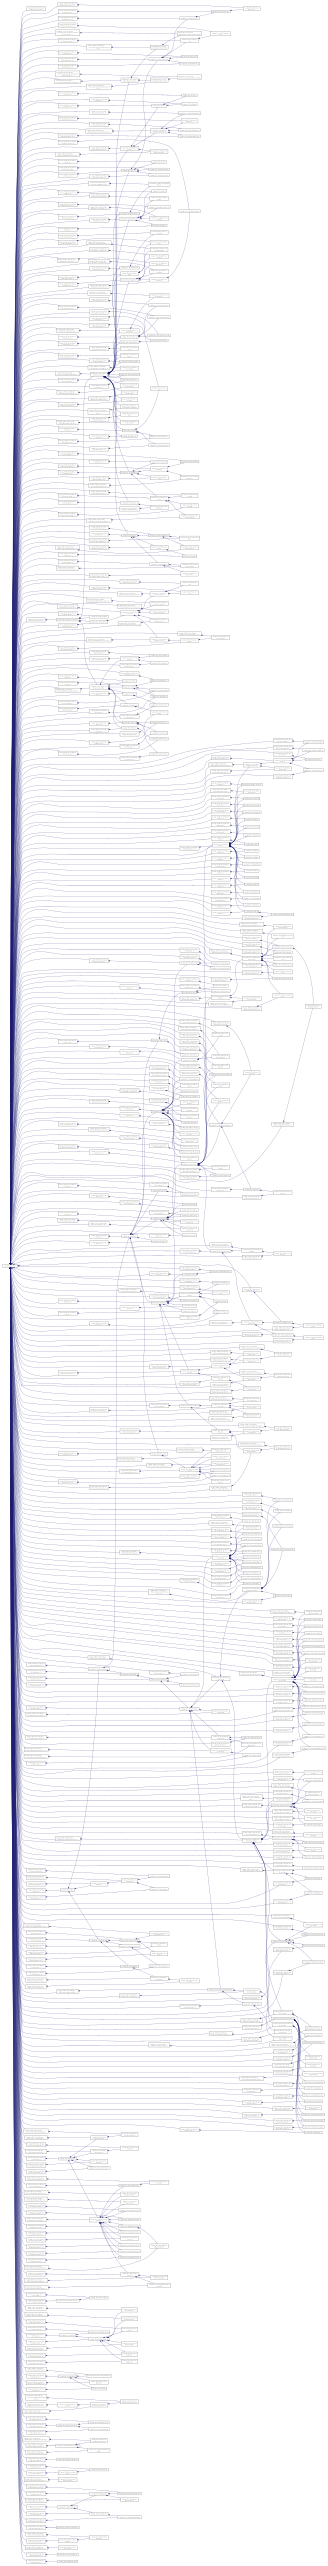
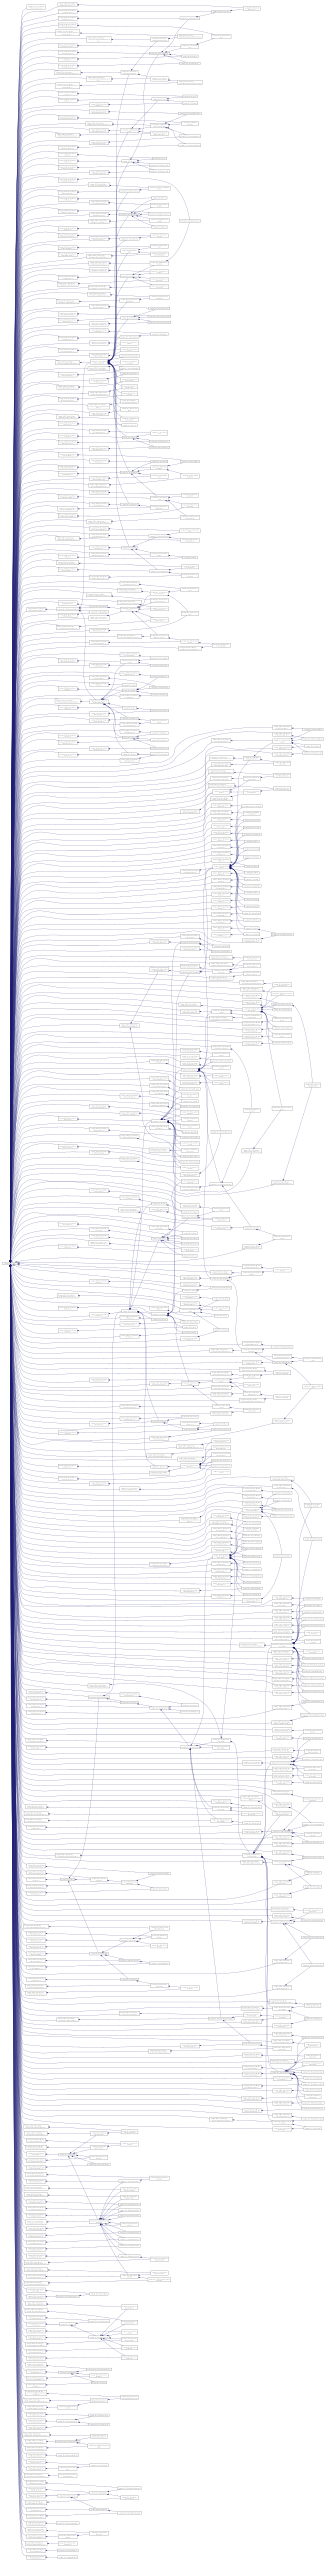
edge "Assimp::IFC::IfcChamferEdge Feature" -> "Assimp::IFC::IfcOpeningElement": now "Assimp::IFC::IfcChamferEdge Feature" -> "Assimp::IFC::IfcEdgeFeature"
edge "Assimp::STEP::ObjectHelper < IfcStructuralItem, 0 >" -> "Assimp::STEP::Object": now "Assimp::STEP::ObjectHelper < IfcStructuralItem, 0 >" -> "Assimp::STEP::ObjectHelper < IfcStructuralLoadGroup, 5 >"
